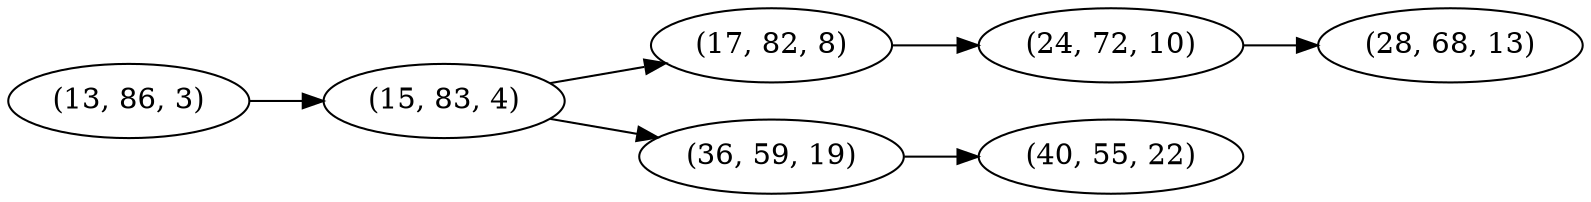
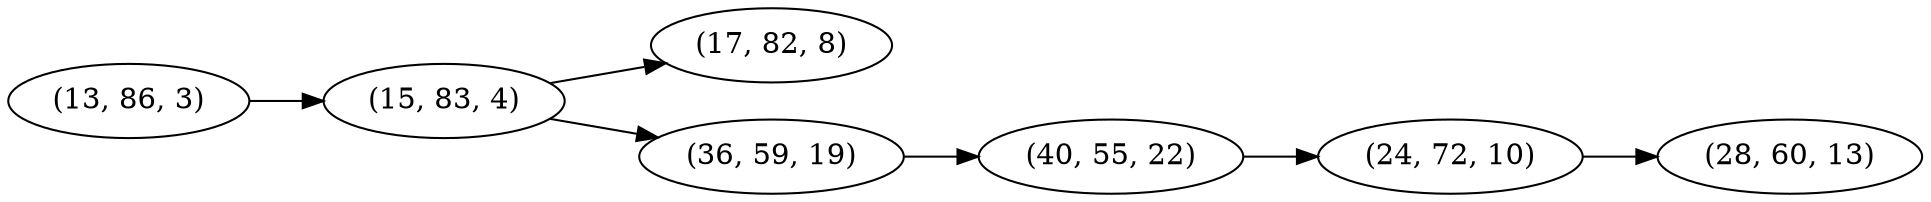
edge "(17, 82, 8)" -> "(24, 72, 10)": now "(40, 55, 22)" -> "(24, 72, 10)"
node "(28, 68, 13)": label "(28, 68, 13)" -> "(28, 60, 13)"
